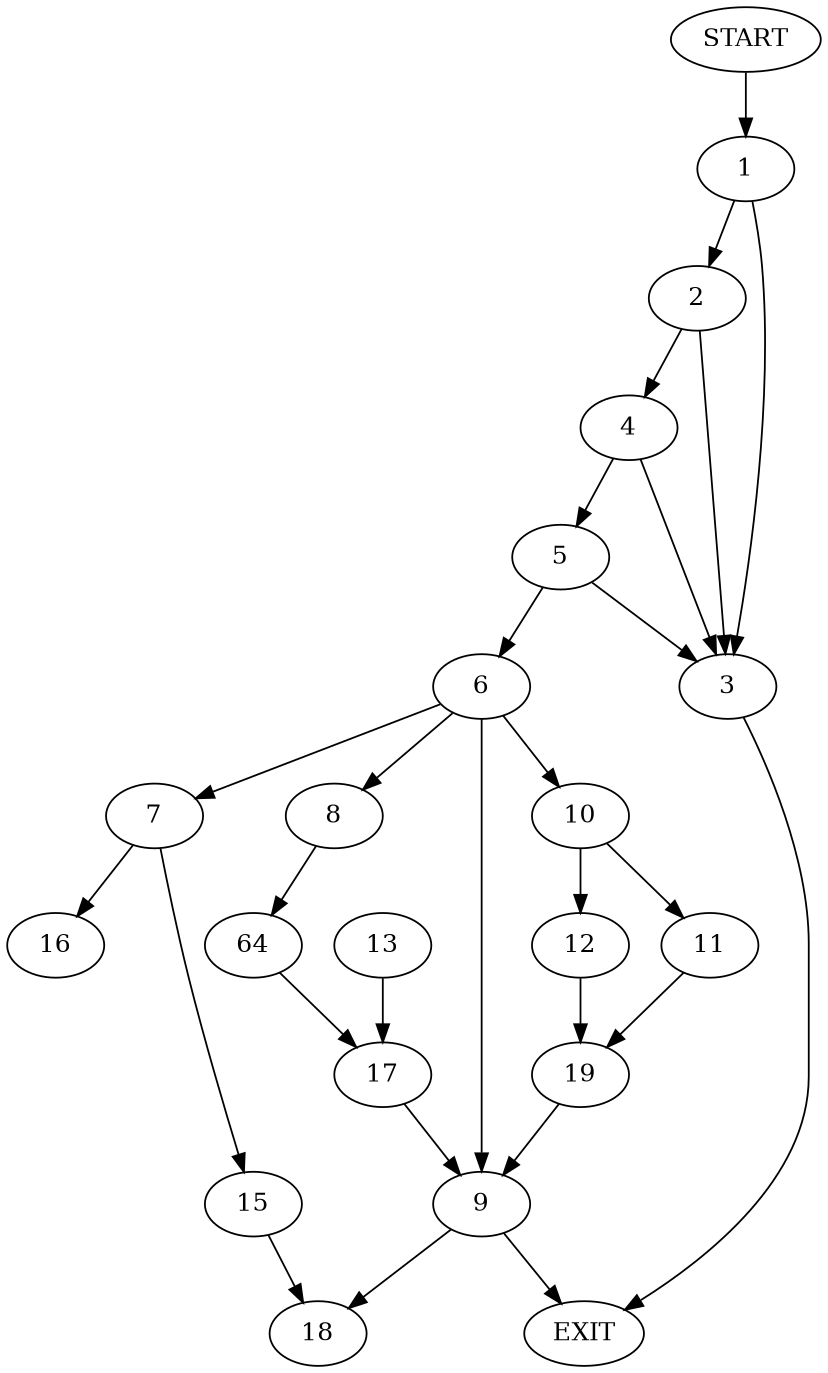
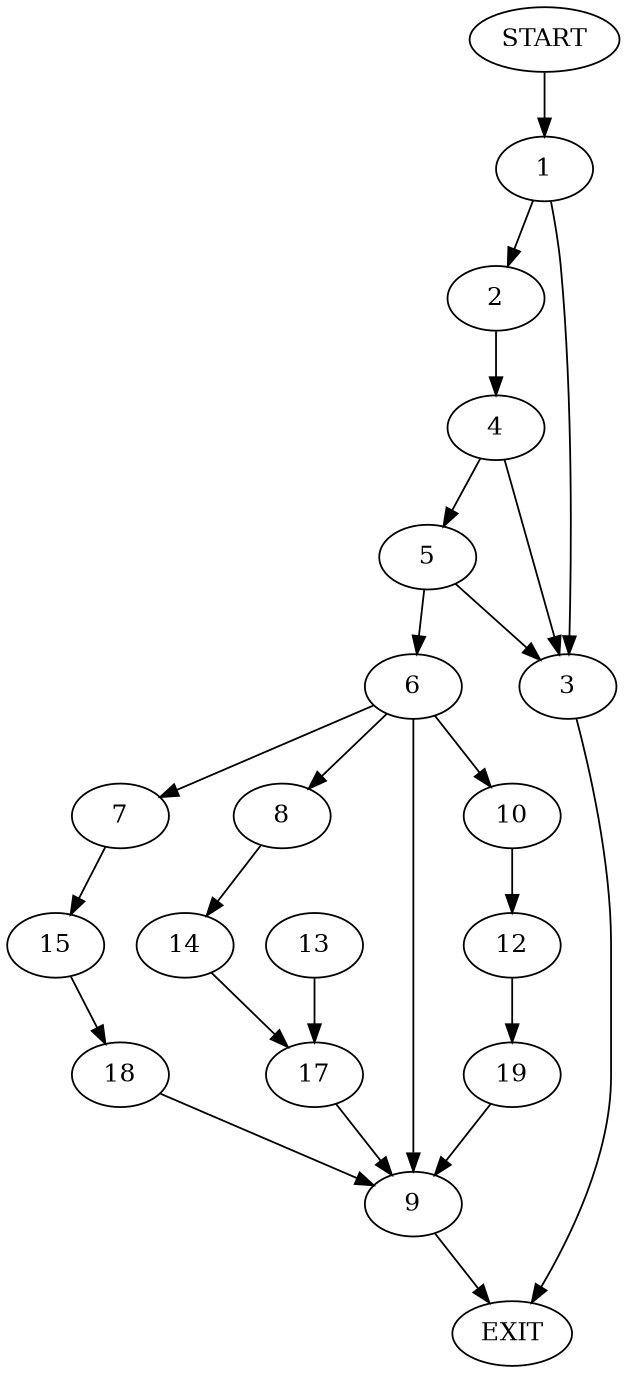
edge "2" -> "3": removed
node "16": removed
node "64": label "64" -> "14"
node "11": removed
edge "9" -> "18": reversed
